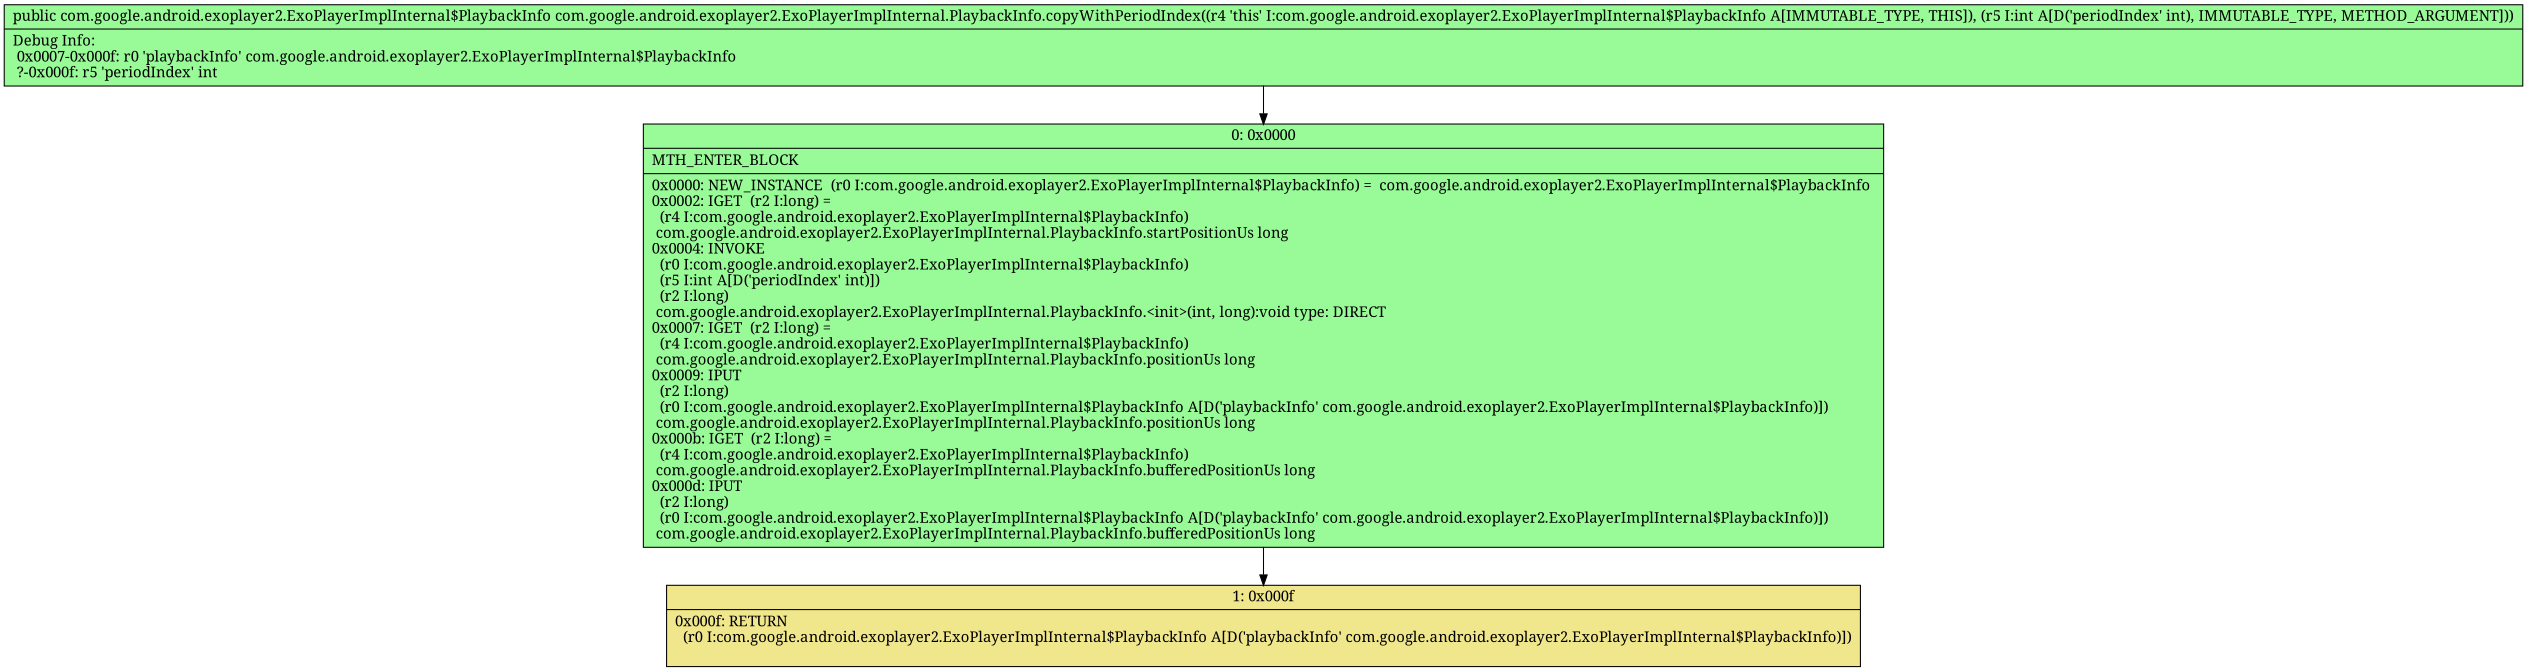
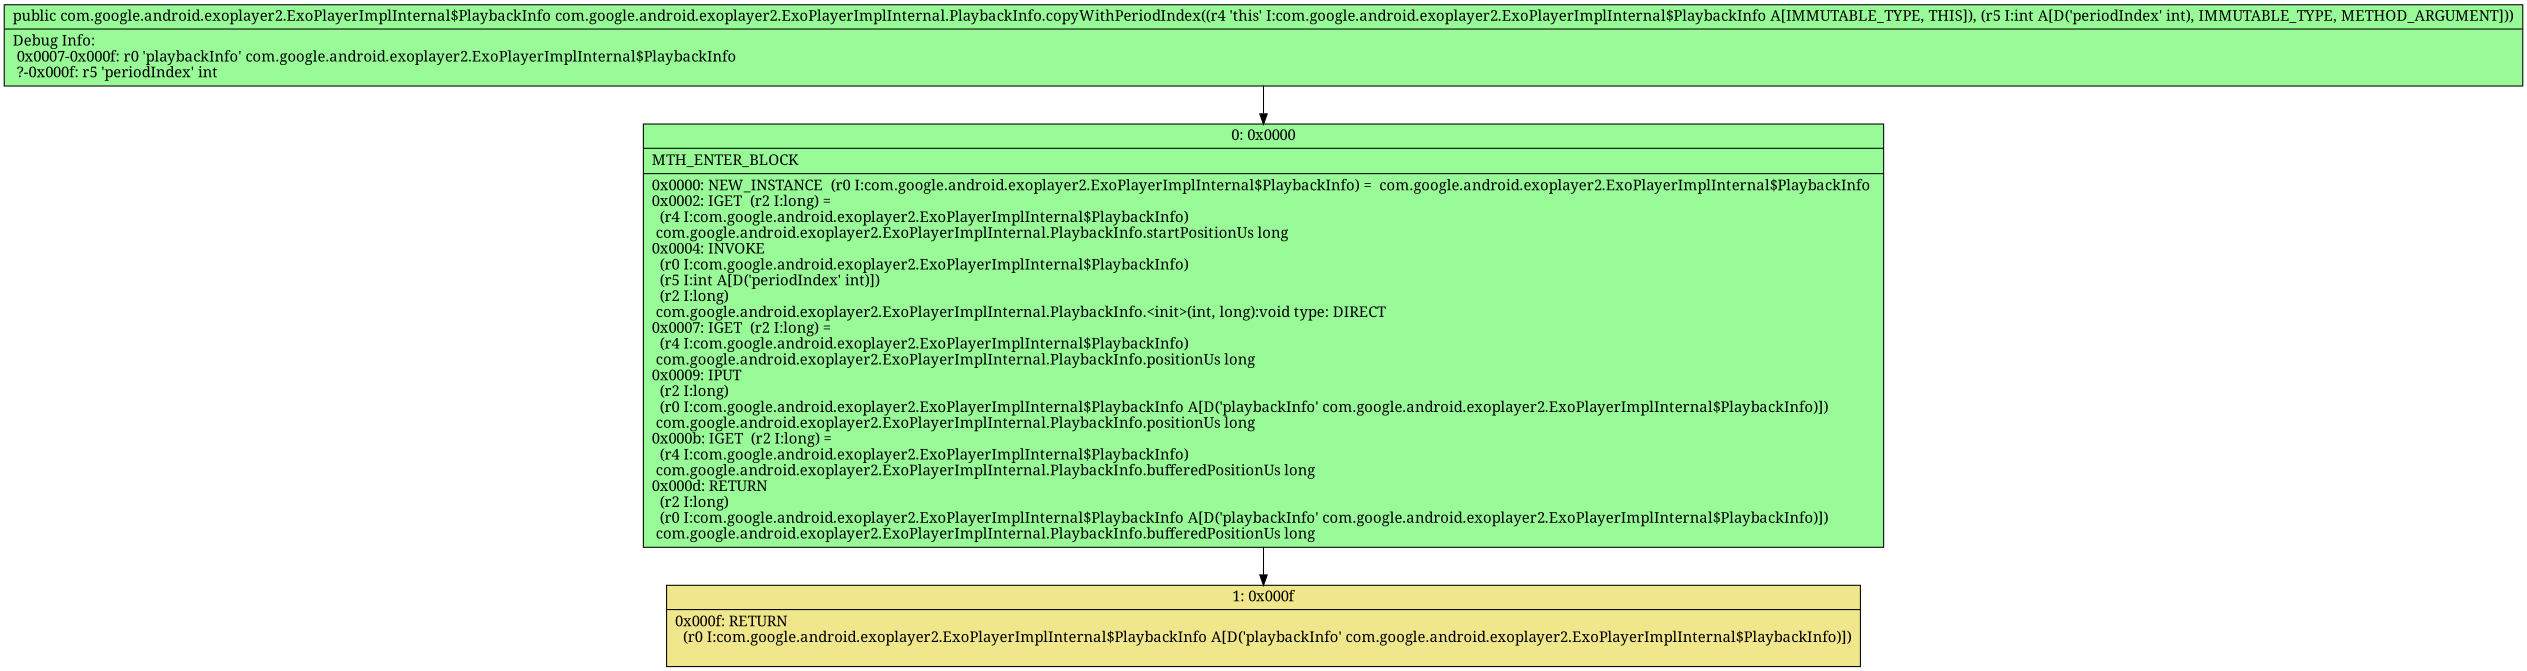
node "0: 0x0000": text "0x000d: IPUT" -> "0x000d: RETURN"
